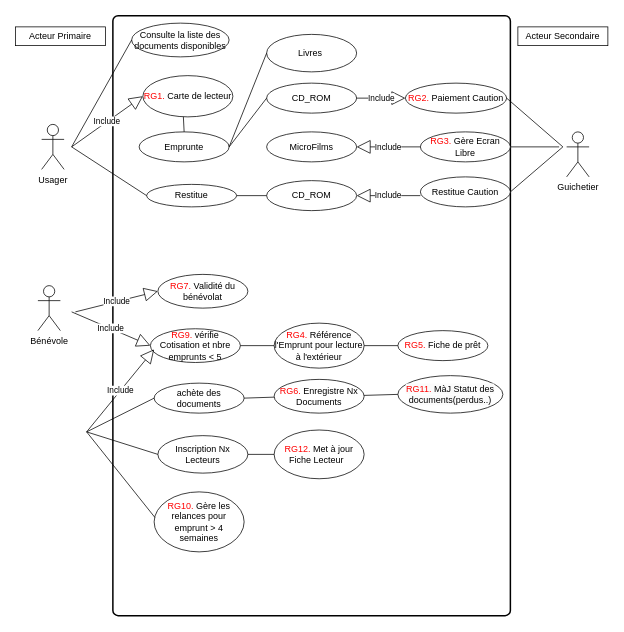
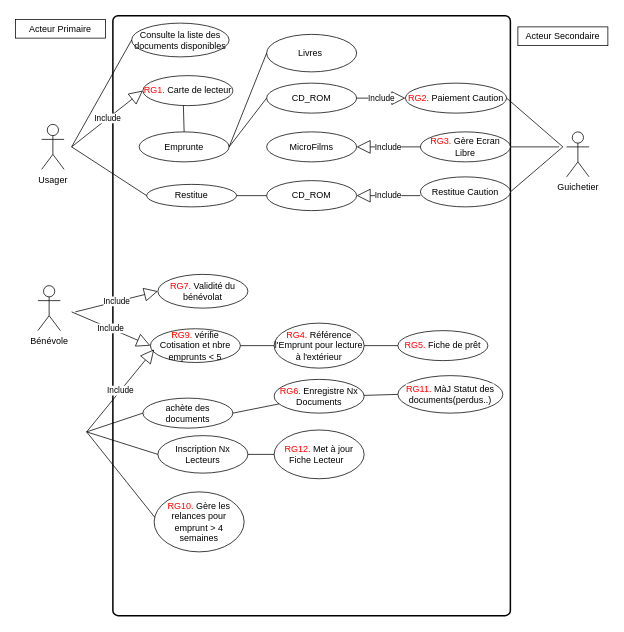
node "Acteur Primaire": moved (60, 36) -> (60, 29)
node "RG1. Carte de lecteur": size 90x41 -> 90x30
node "achète des documents": moved (199, 398) -> (188, 413)
